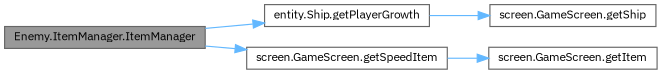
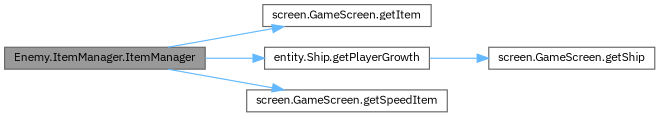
edge "screen.GameScreen.getSpeedItem" -> "screen.GameScreen.getItem": now "Enemy.ItemManager.ItemManager" -> "screen.GameScreen.getItem"
